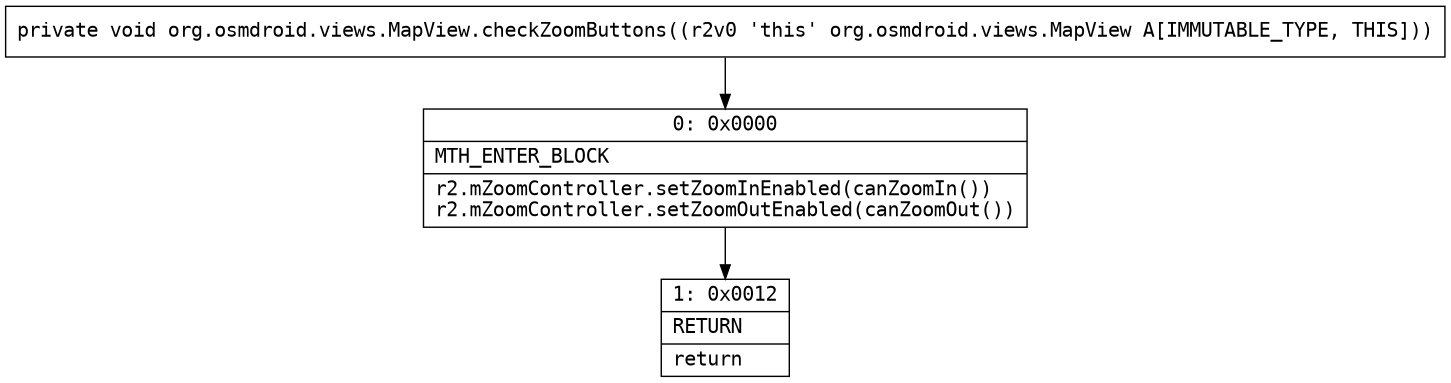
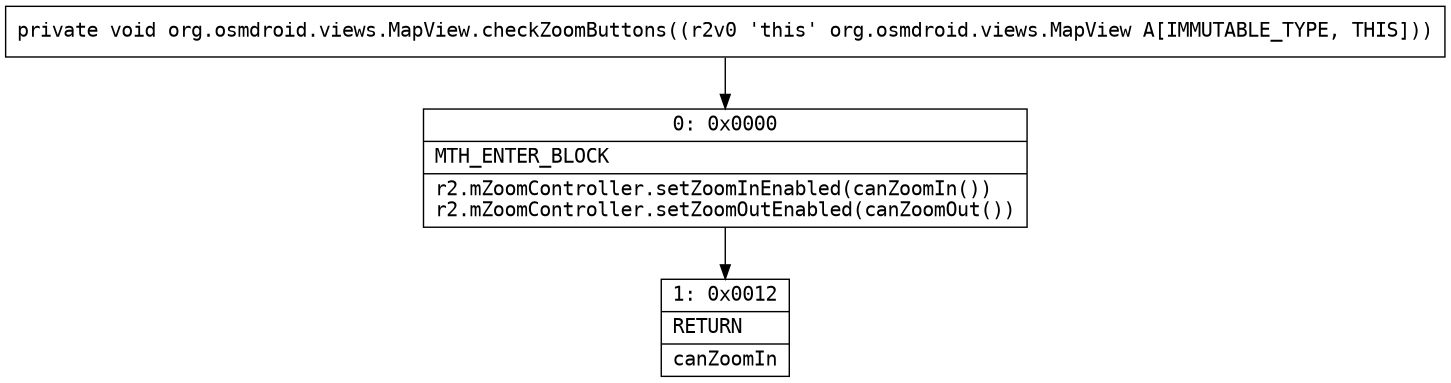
node "1: 0x0012": text "return" -> "canZoomIn"
